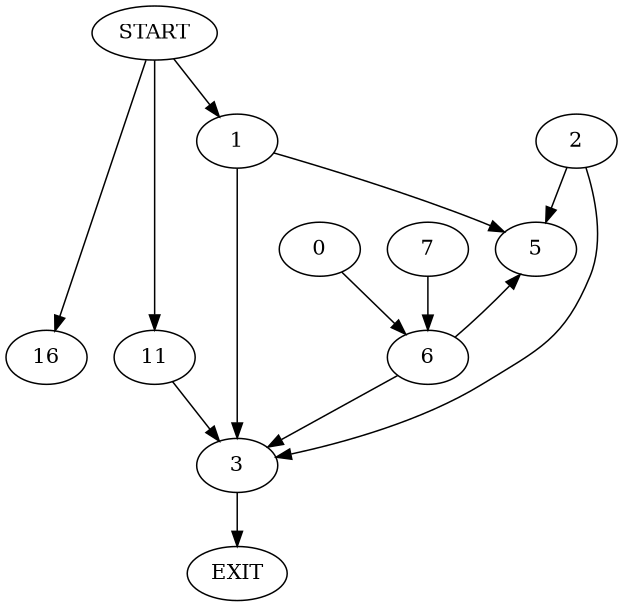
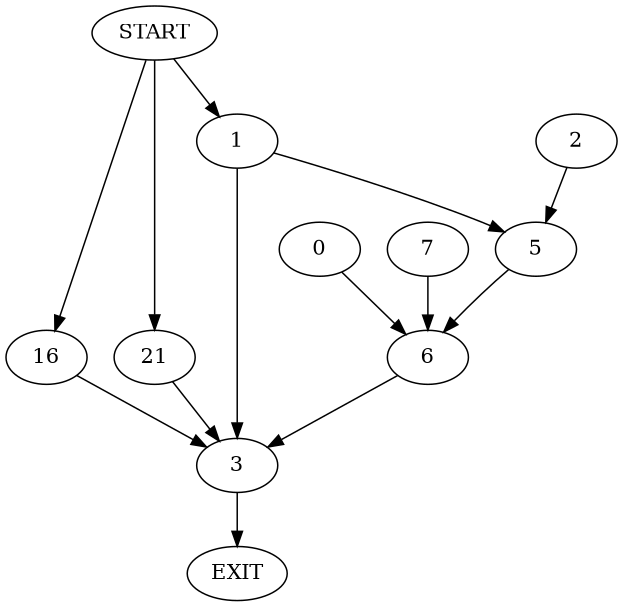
edge "6" -> "5": reversed
node "11": label "11" -> "21"
edge "2" -> "3": now "16" -> "3"
